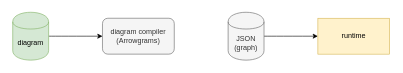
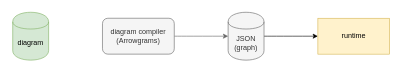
edge "diagram" -> "diagram compiler (Arrowgrams)": removed
edge "diagram compiler (Arrowgrams)" -> "JSON (graph)": added
